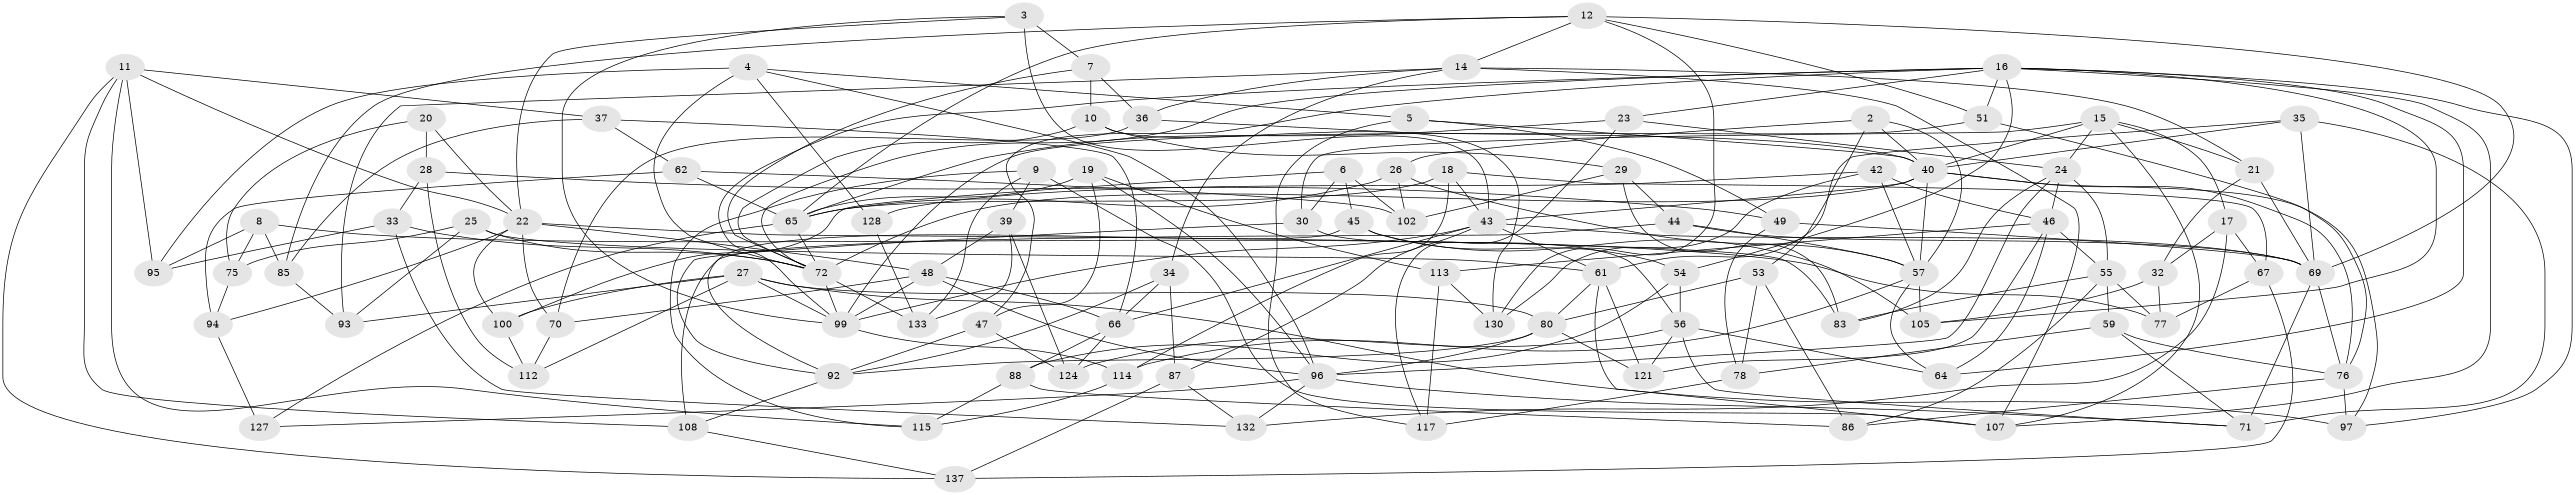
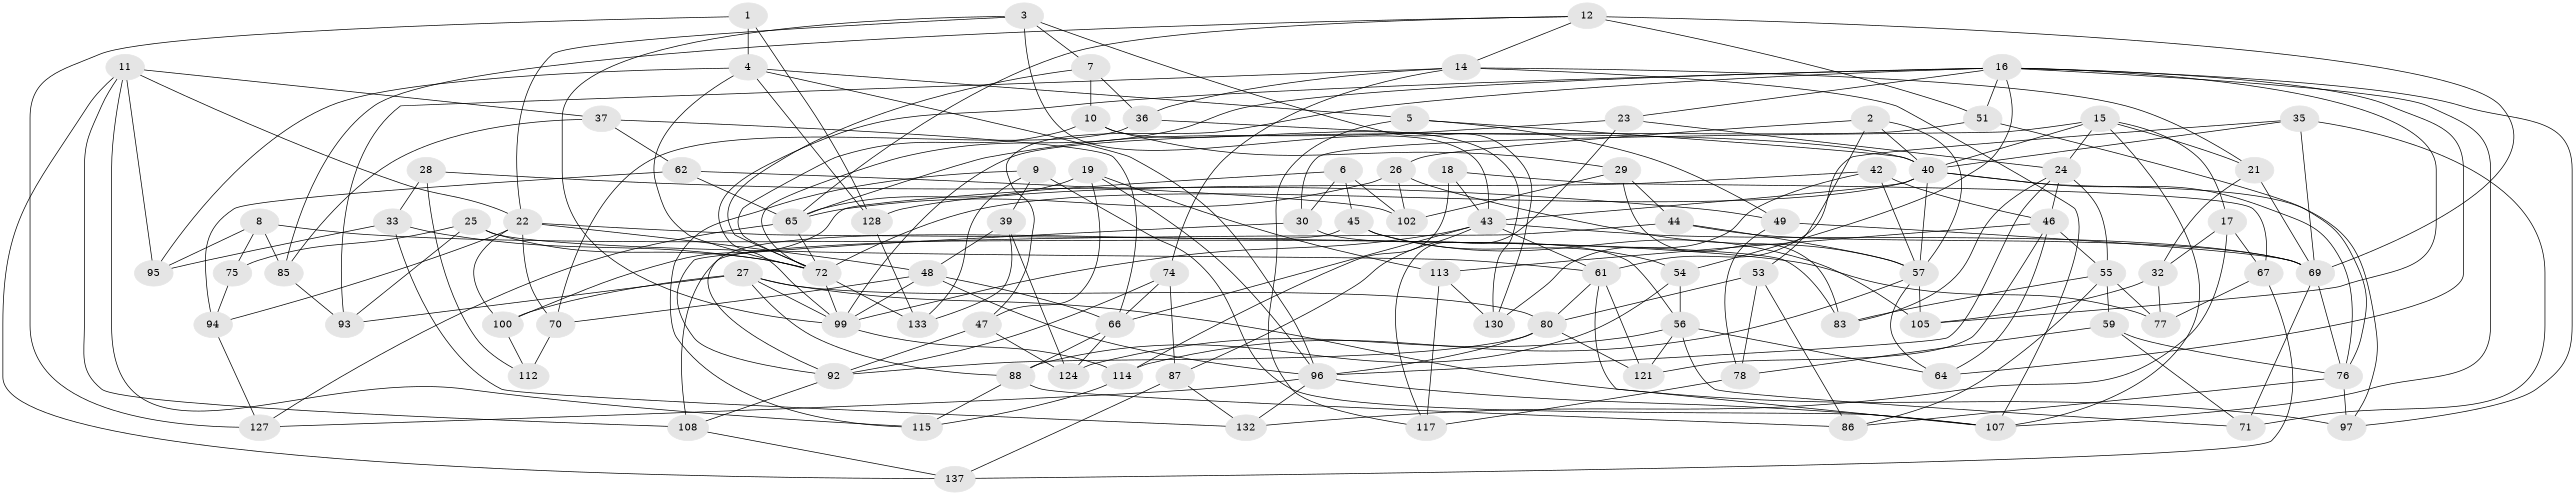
node "1": added
node "20": removed
edge "18" -- "65": removed
edge "12" -- "130": now "3" -- "130"
node "34": label "34" -> "74"
edge "27" -- "112": now "27" -- "88"
edge "96" -- "71": now "96" -- "107"
